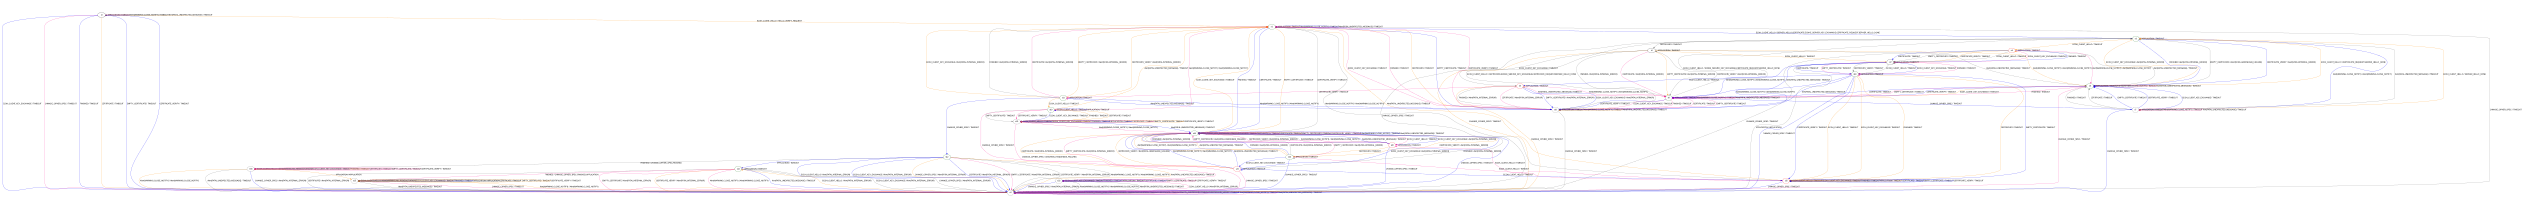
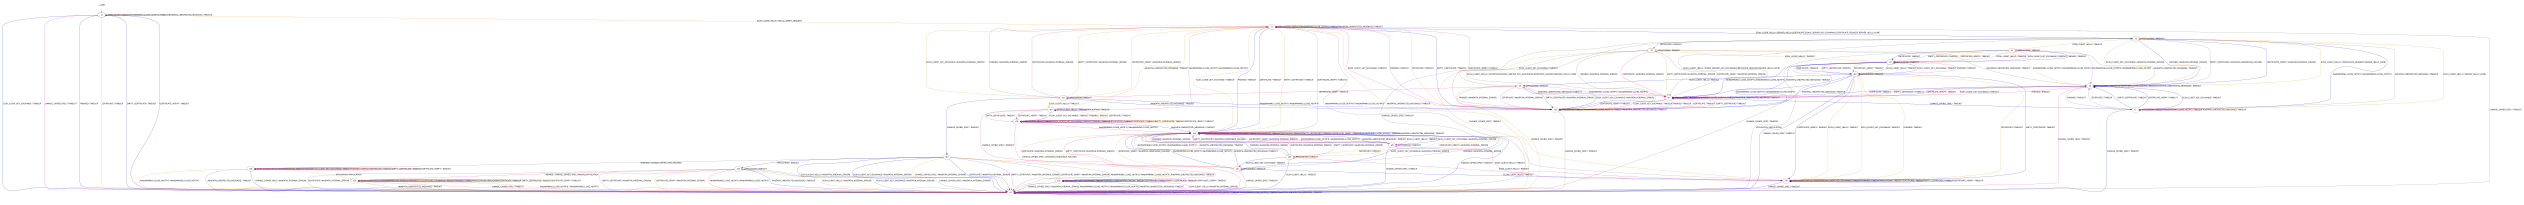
node "__start0": added
edge "s23" -> "s2": label "CHANGE_CIPHER_SPEC / TIMEOUT" -> "ECDH_CLIENT_HELLO / TIMEOUT"
